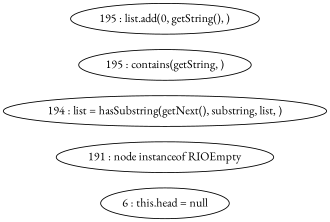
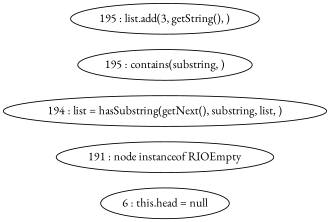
node "195 : list.add(0, getString(), )": label "195 : list.add(0, getString(), )" -> "195 : list.add(3, getString(), )"
node "195 : contains(getString, )": label "195 : contains(getString, )" -> "195 : contains(substring, )"
